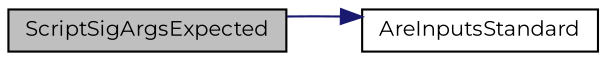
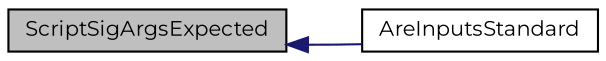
edge "ScriptSigArgsExpected" -> "AreInputsStandard": reversed
